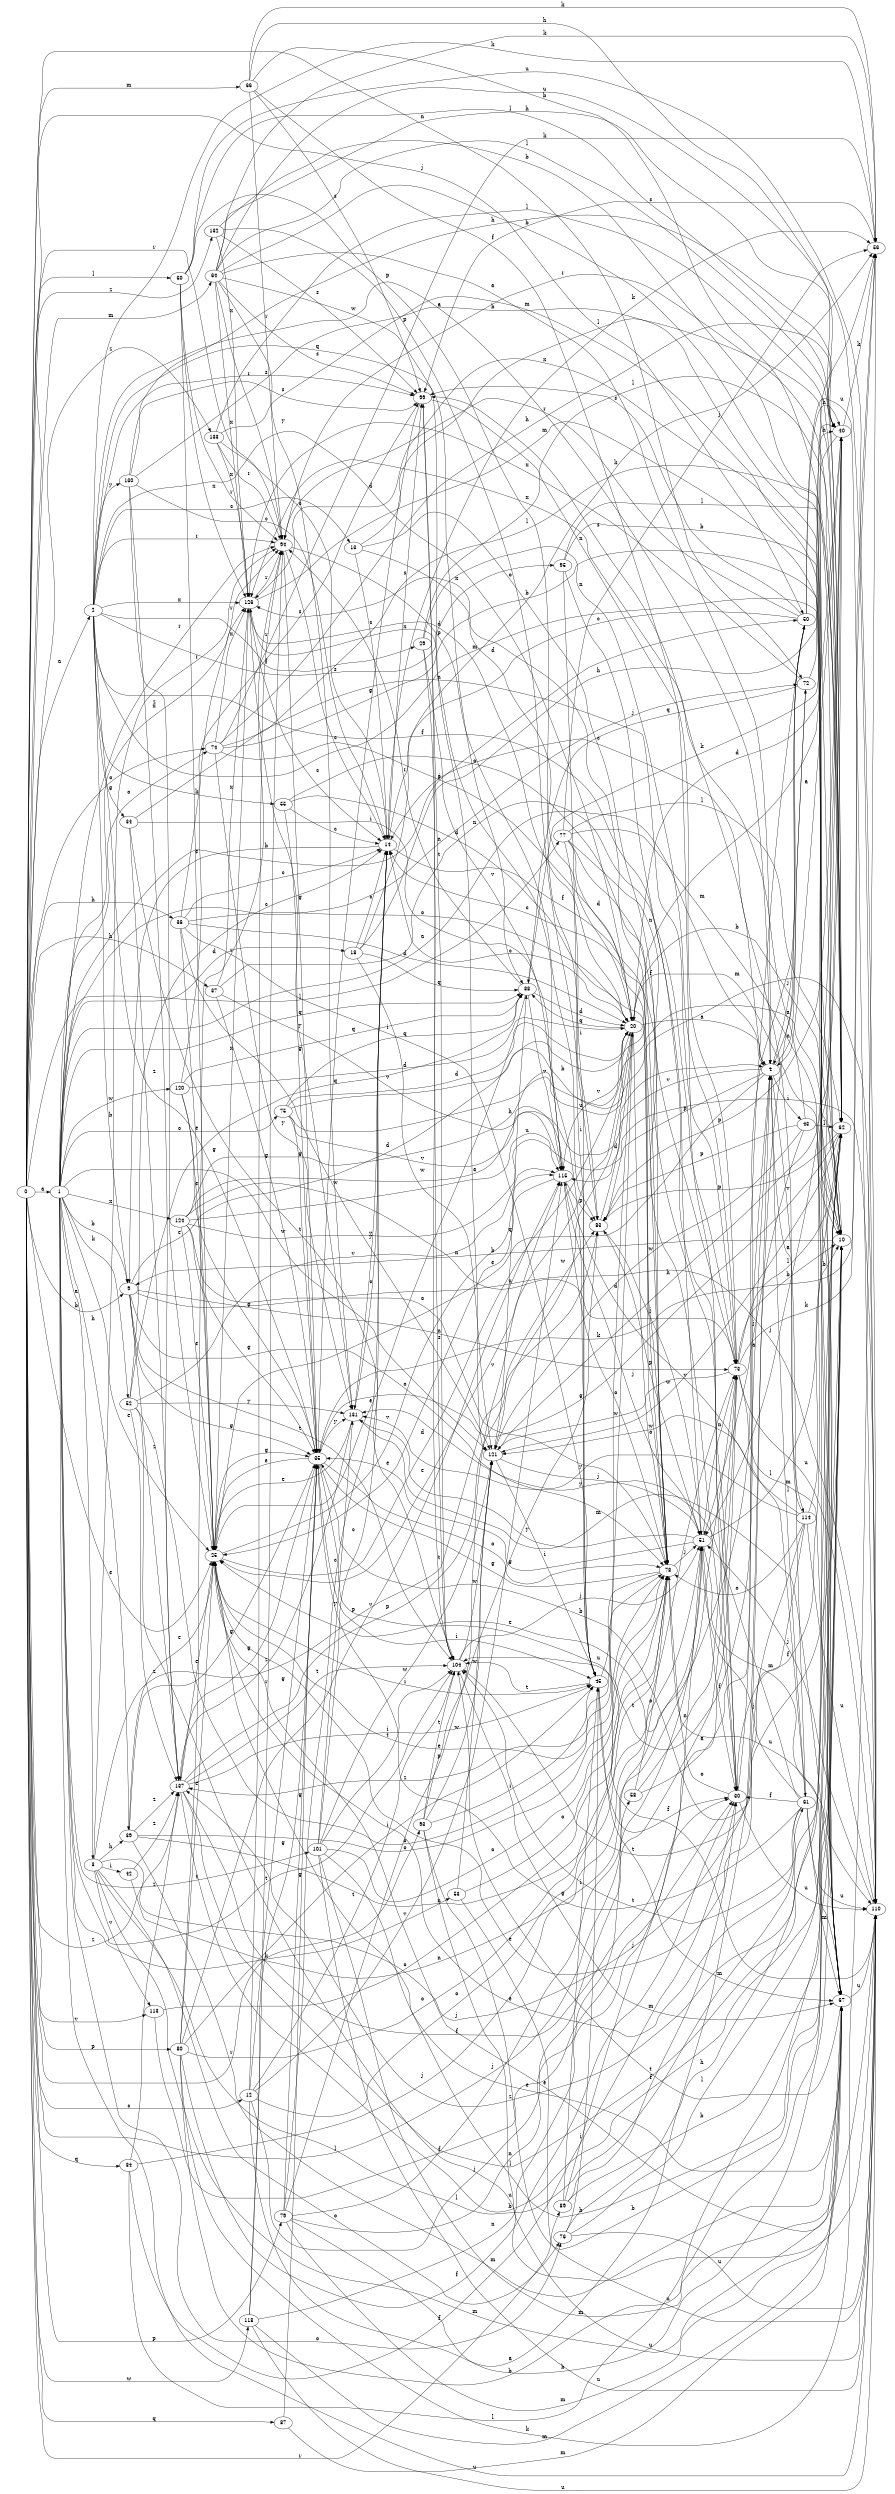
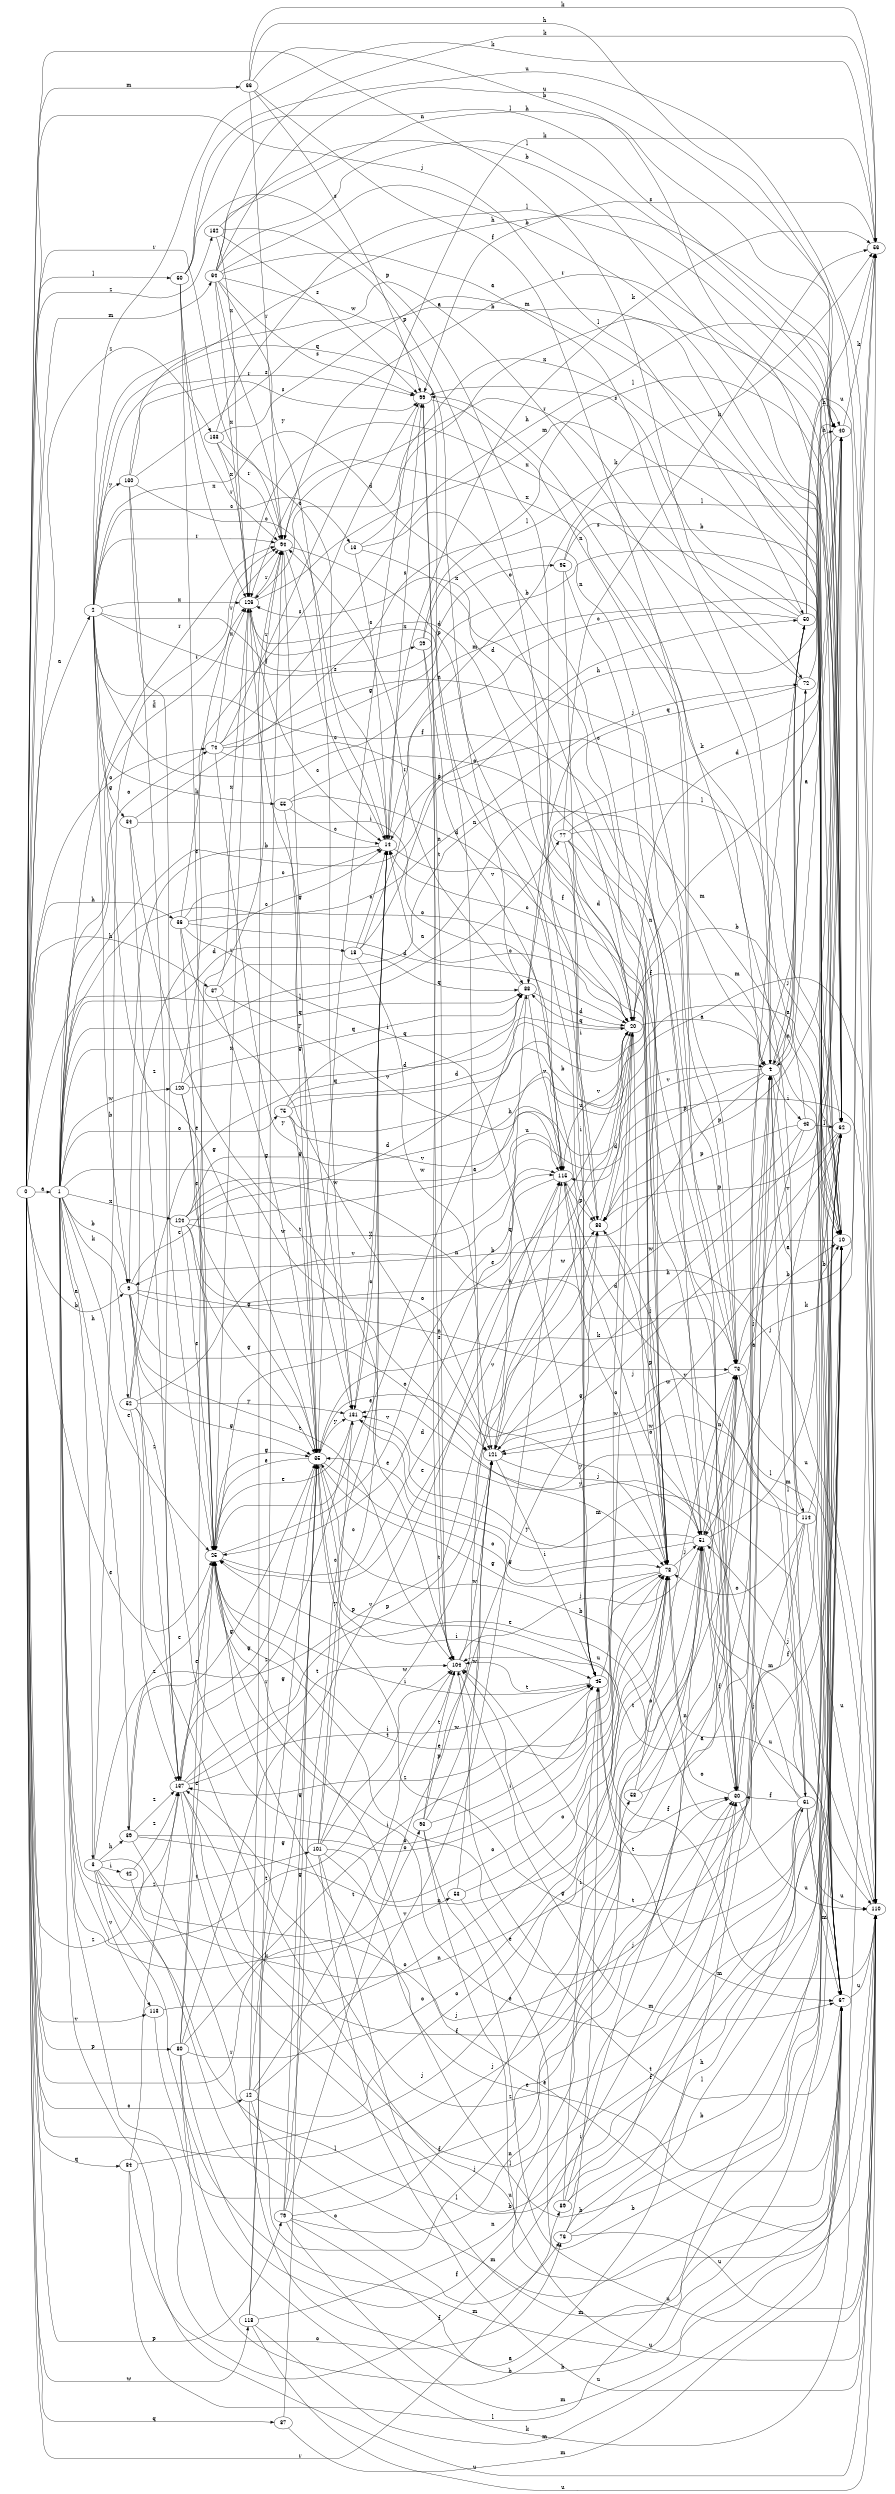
edge "77" -> "56": label "j" -> "k"
edge "73" -> "62": removed, label "l"
